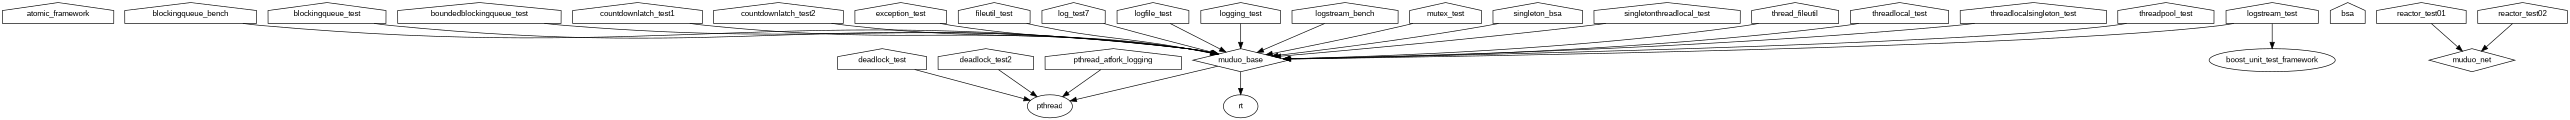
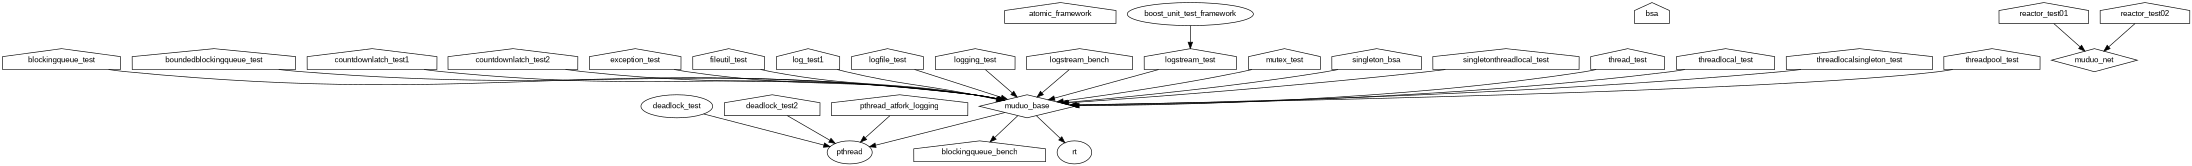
node "log_test7": label "log_test7" -> "log_test1"
node "thread_fileutil": label "thread_fileutil" -> "thread_test"
edge "logstream_test" -> "boost_unit_test_framework": reversed
edge "blockingqueue_bench" -> "muduo_base": reversed
node "deadlock_test": shape house -> ellipse
